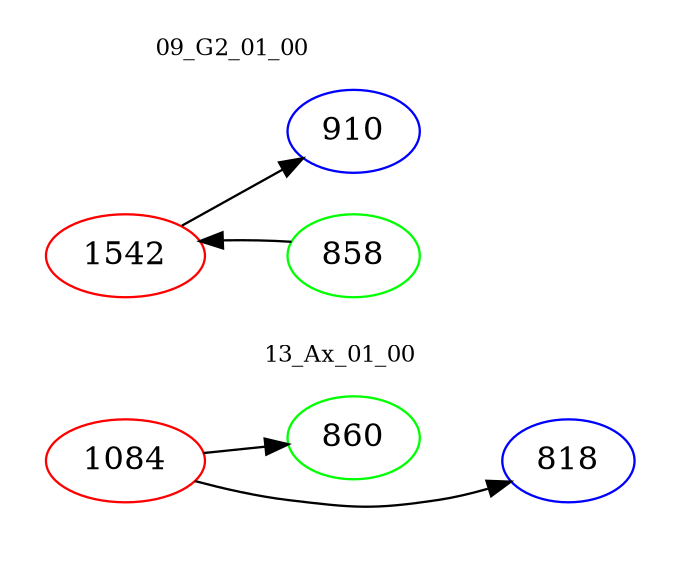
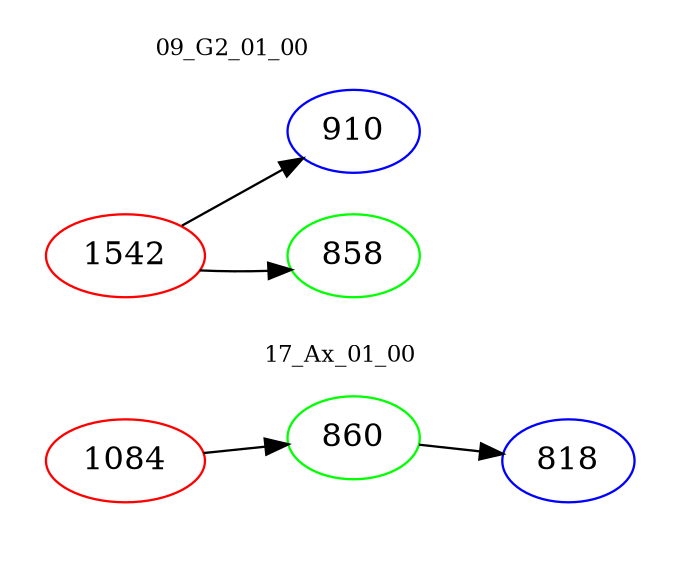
edge "858" -> "1542": reversed
cluster "13_Ax_01_00": label "13_Ax_01_00" -> "17_Ax_01_00"
edge "1084" -> "818": now "860" -> "818"
